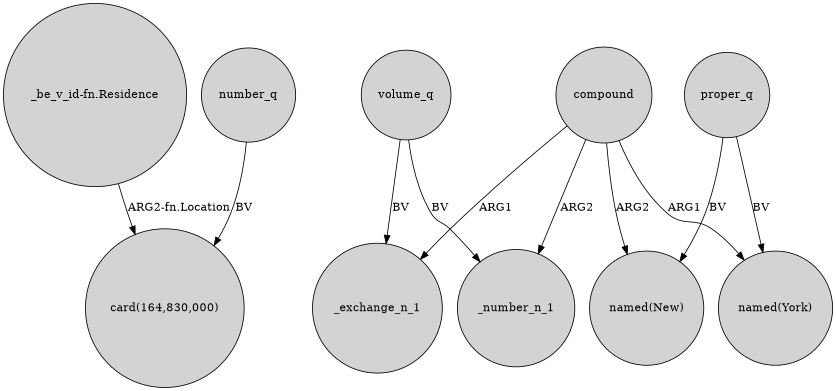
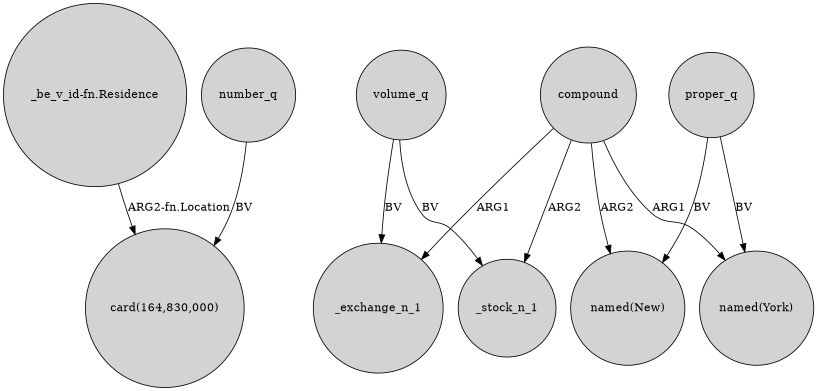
node "_number_n_1": label "_number_n_1" -> "_stock_n_1"
